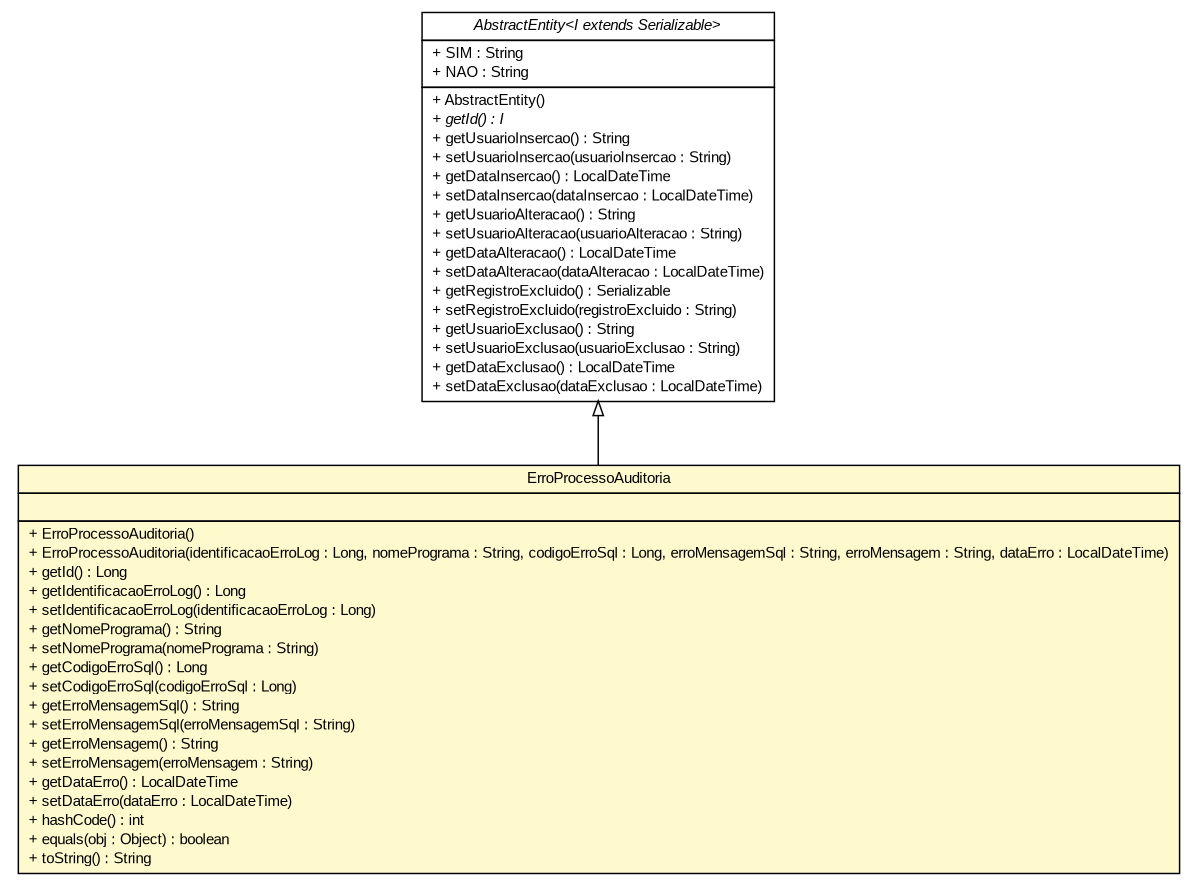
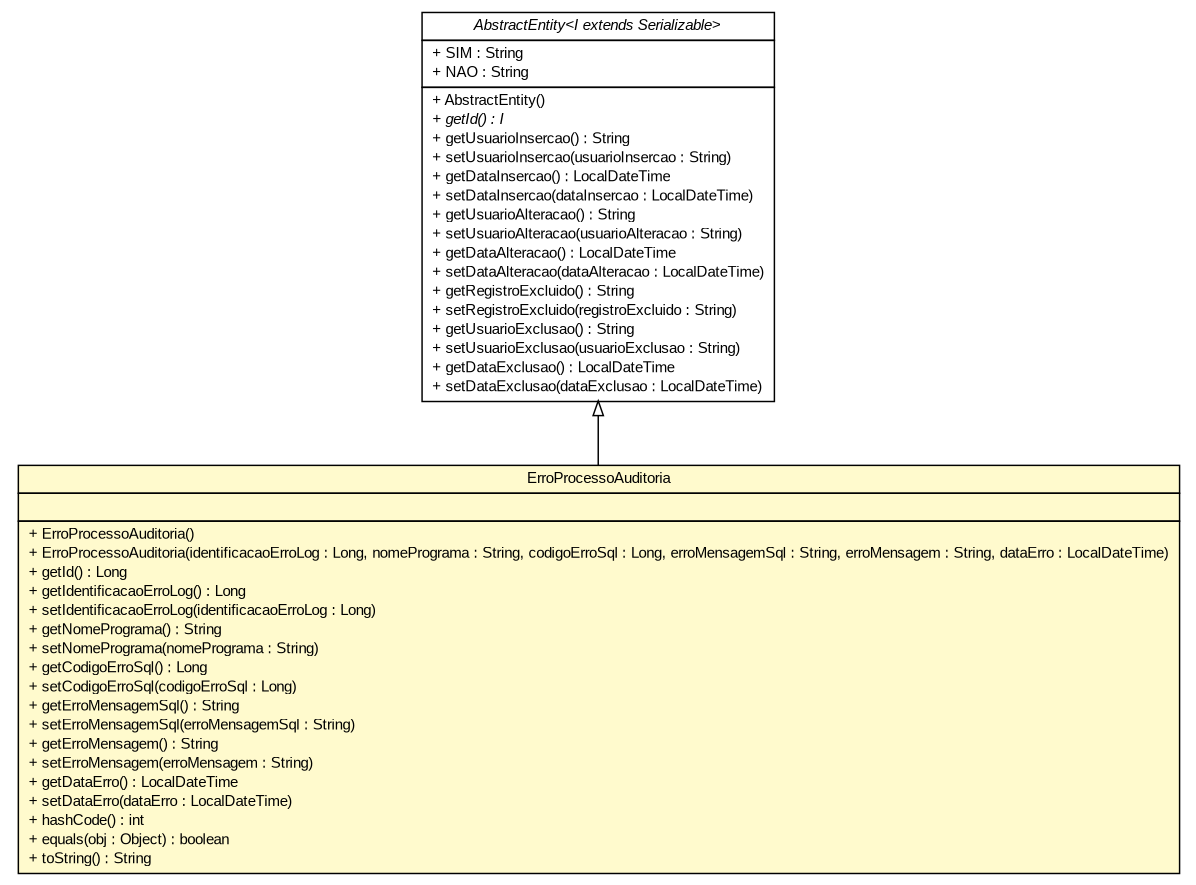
node "AbstractEntity<I extends Serializable>": text "+ getRegistroExcluido() : Serializable" -> "+ getRegistroExcluido() : String"
